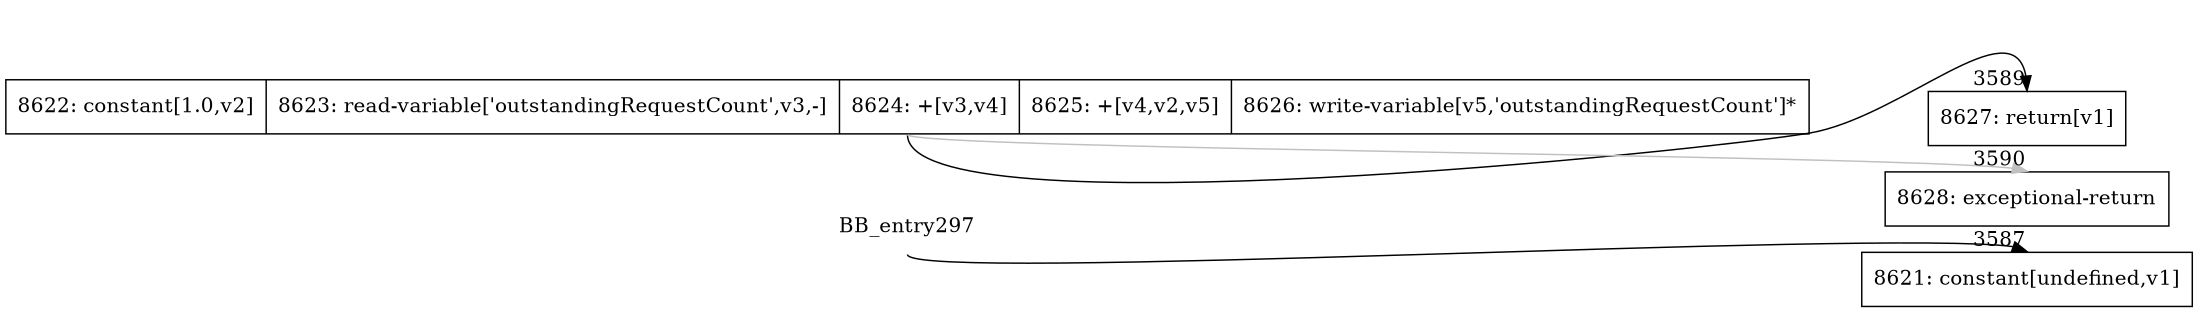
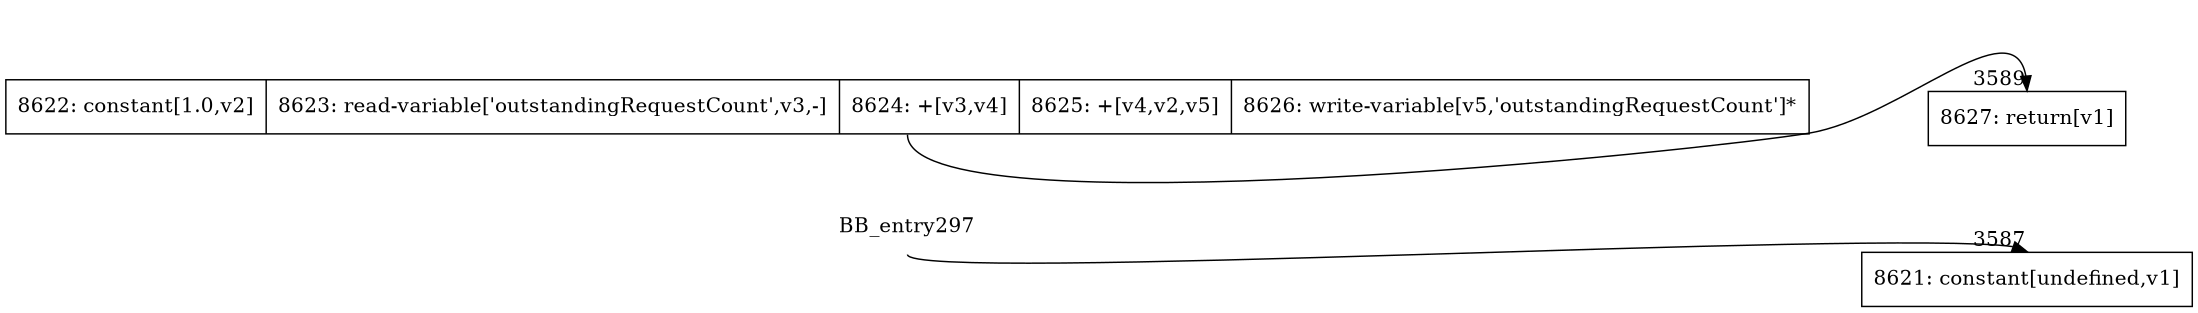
node "8628: exceptional-return": removed
